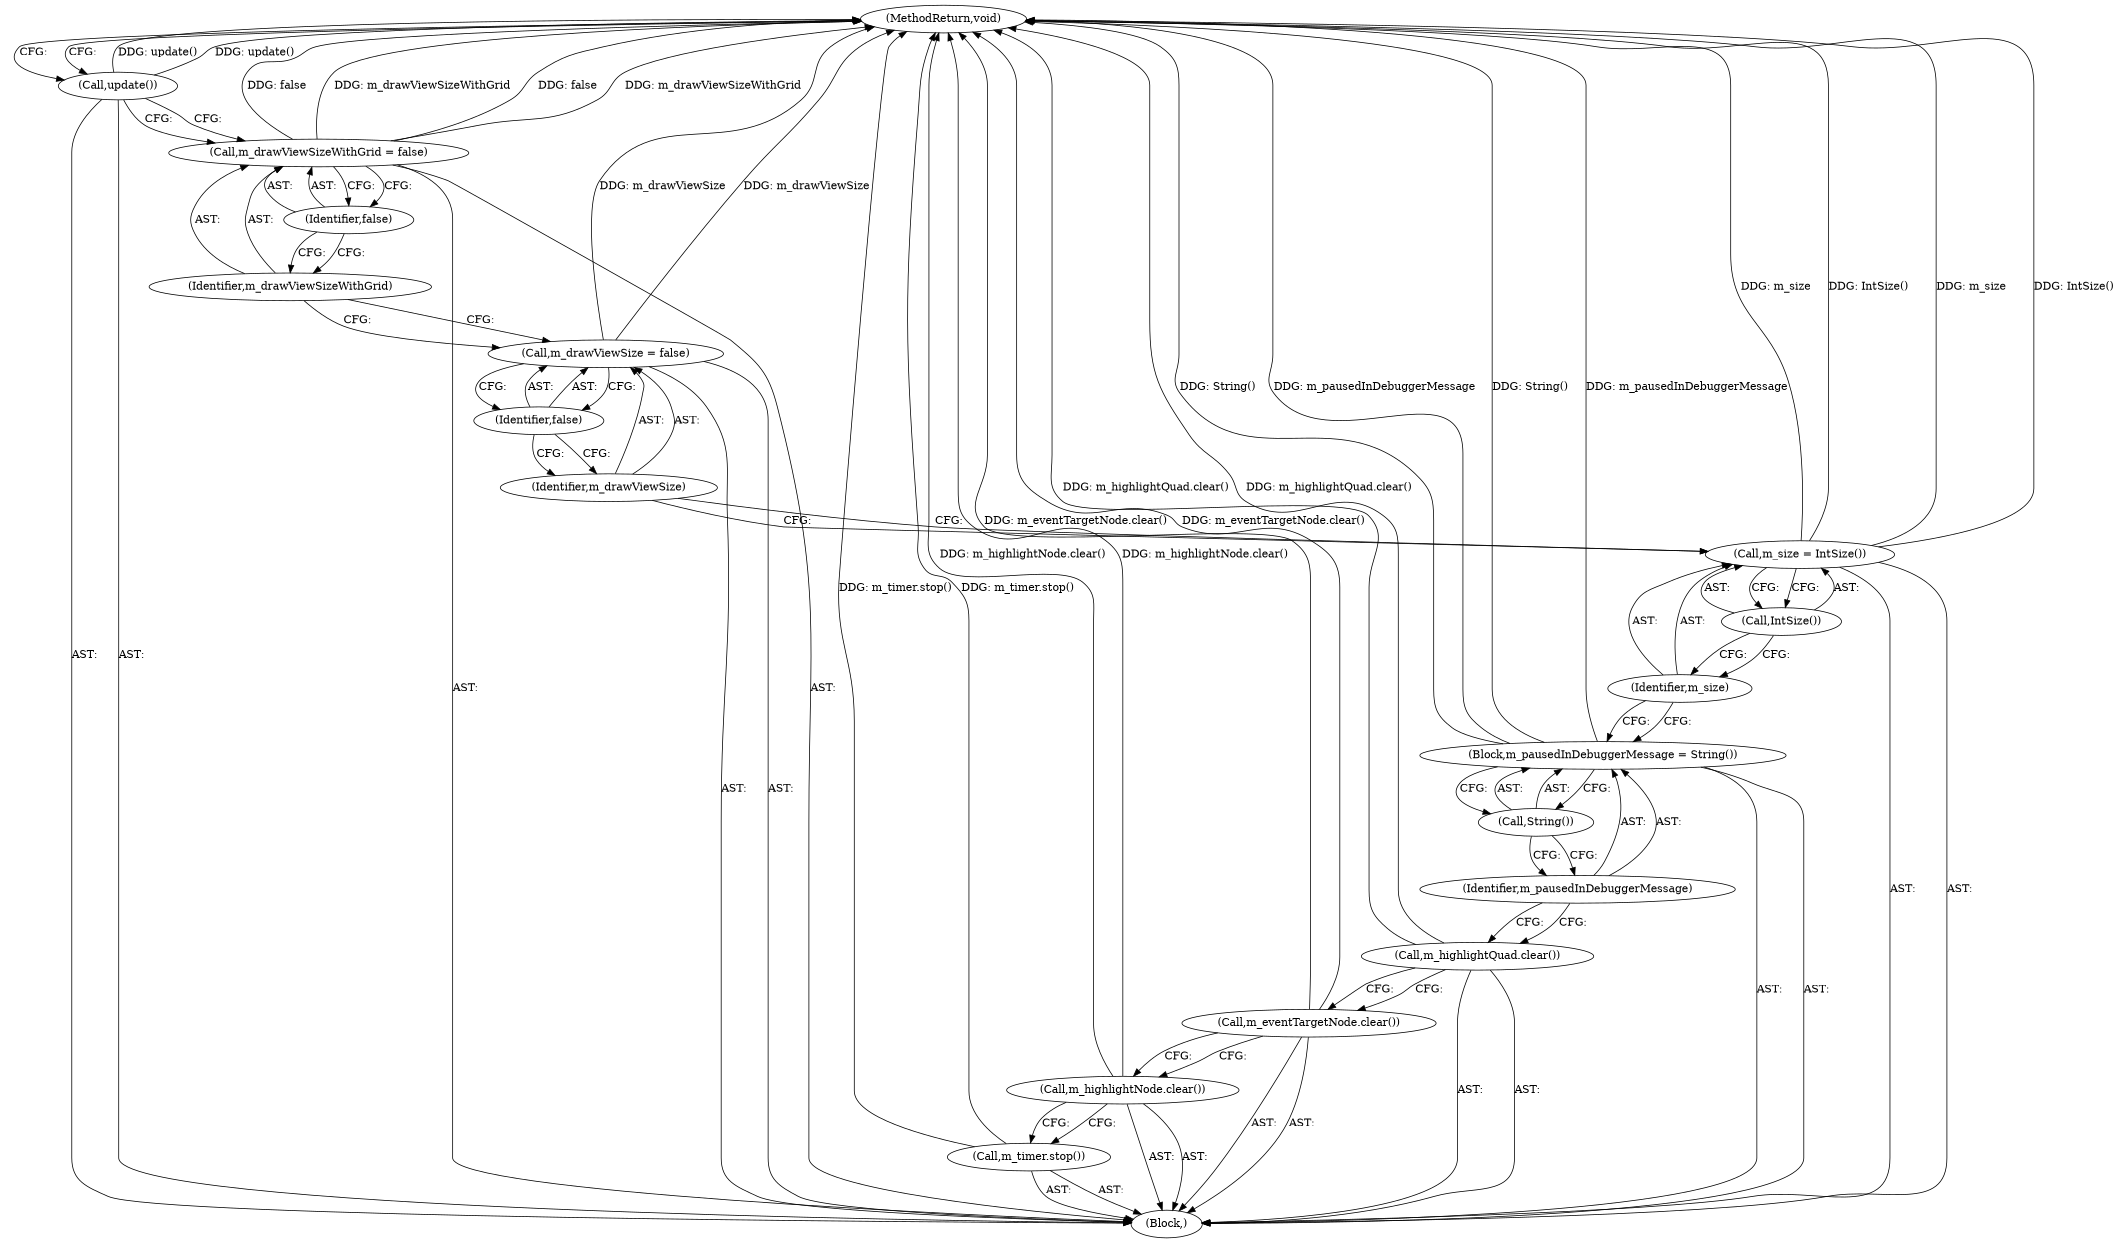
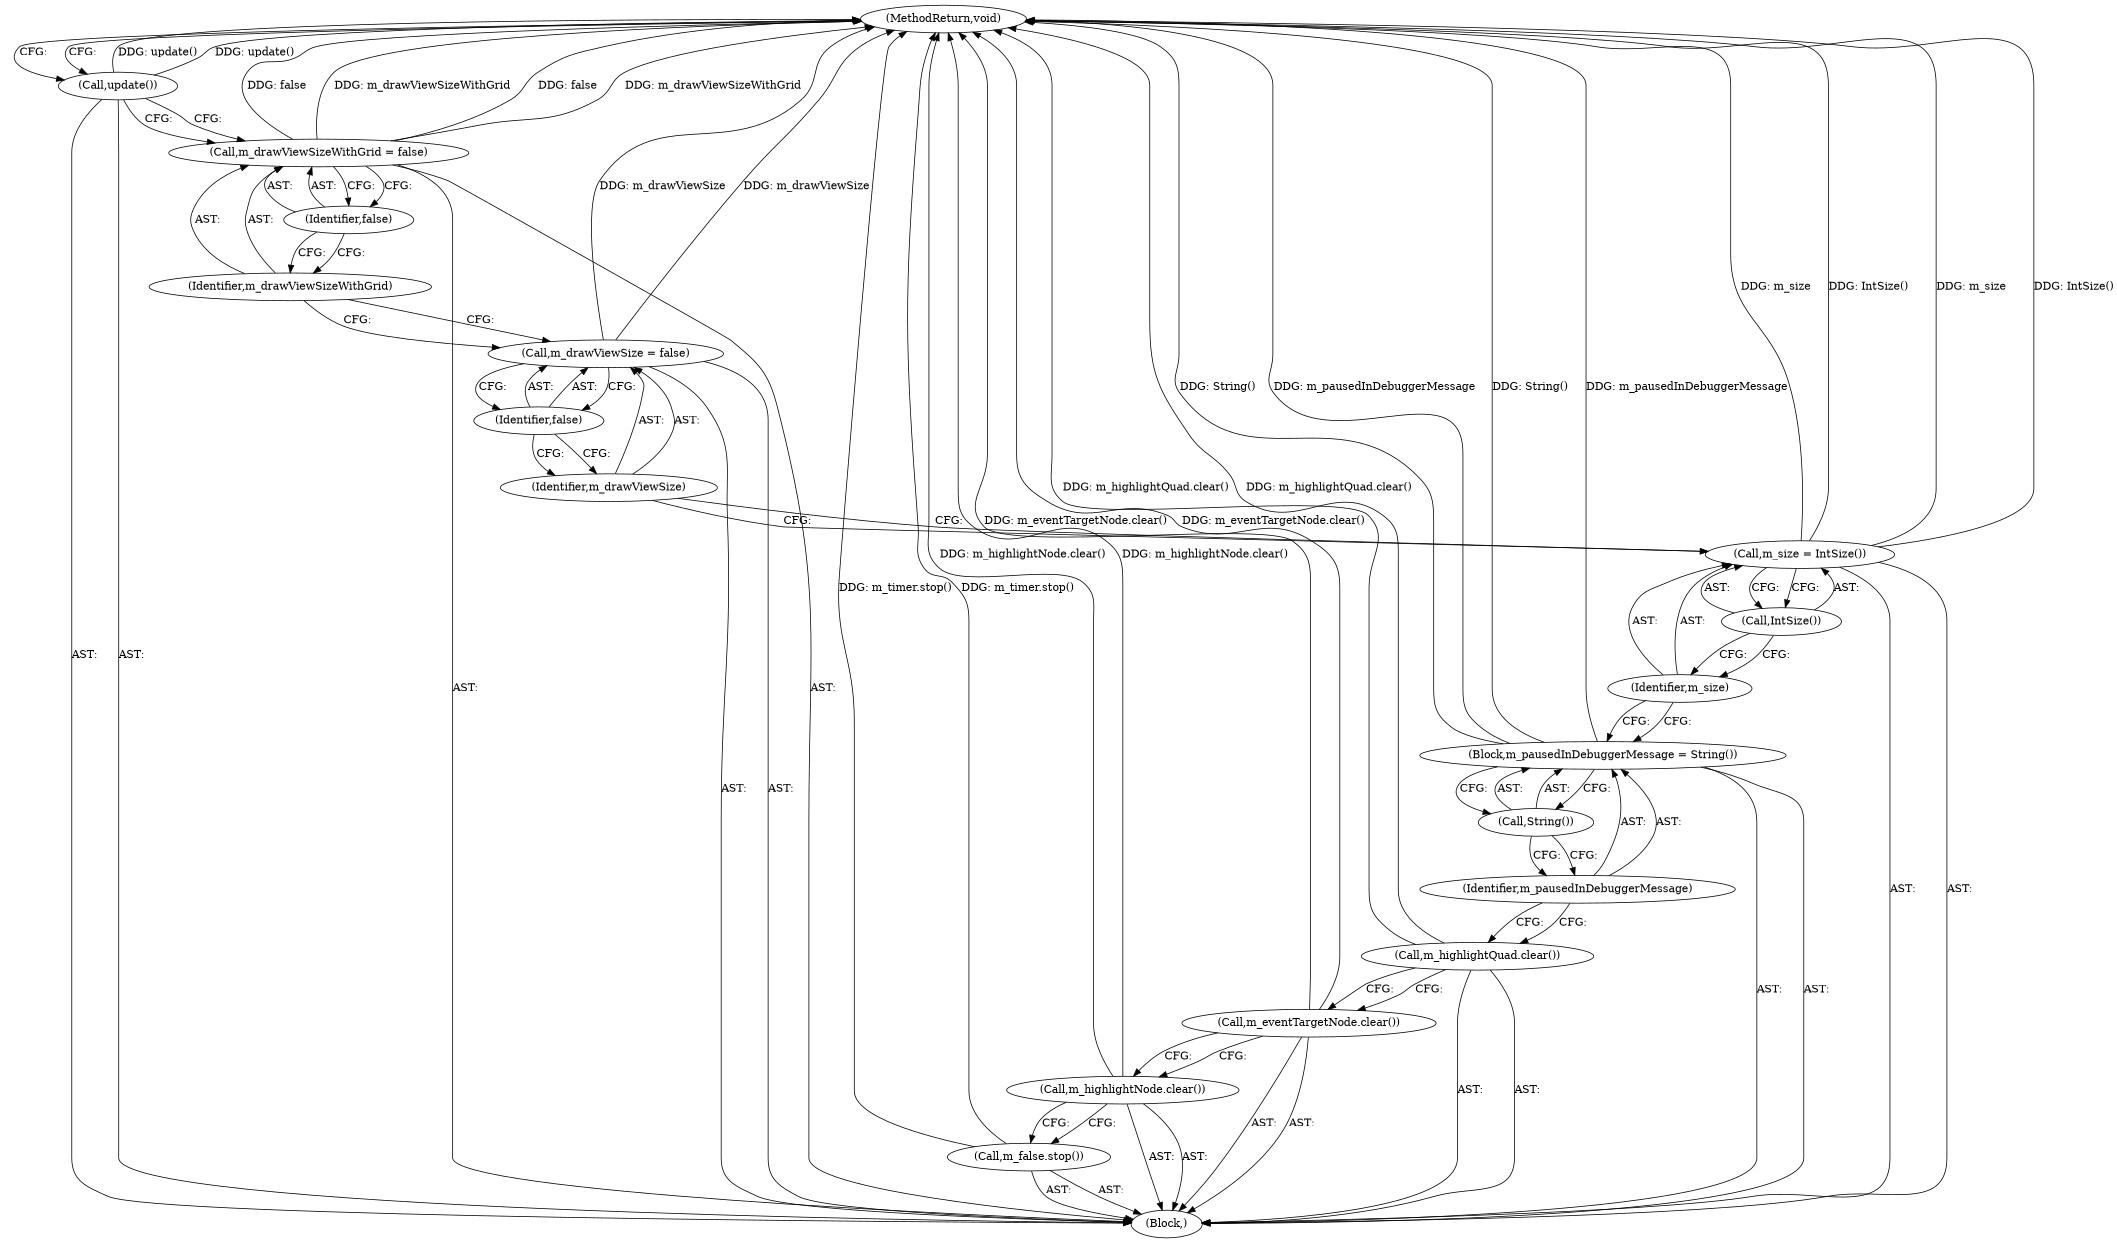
node "(Call,m_timer.stop())": label "(Call,m_timer.stop())" -> "(Call,m_false.stop())"
